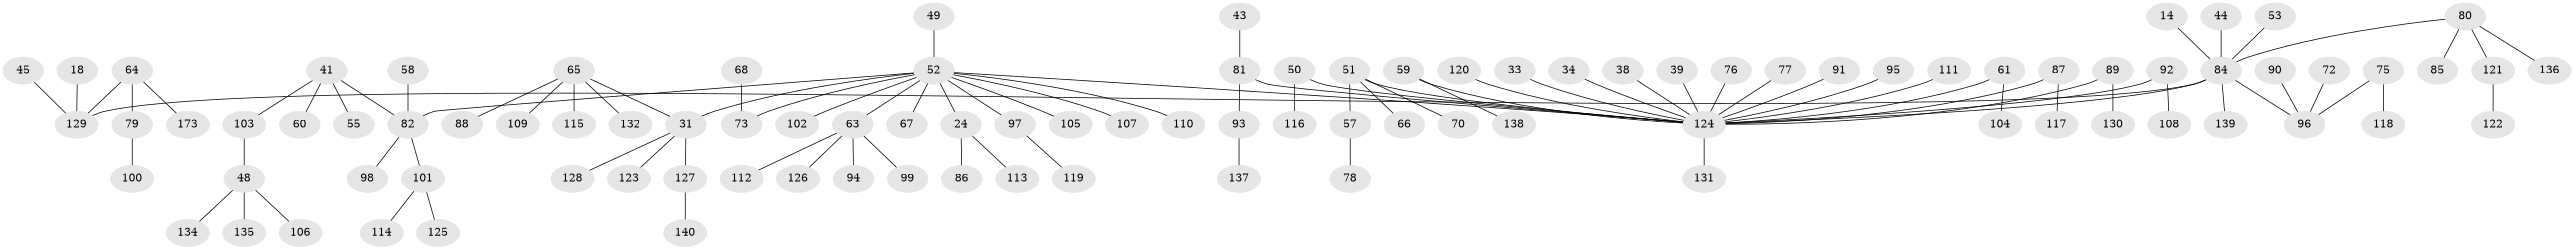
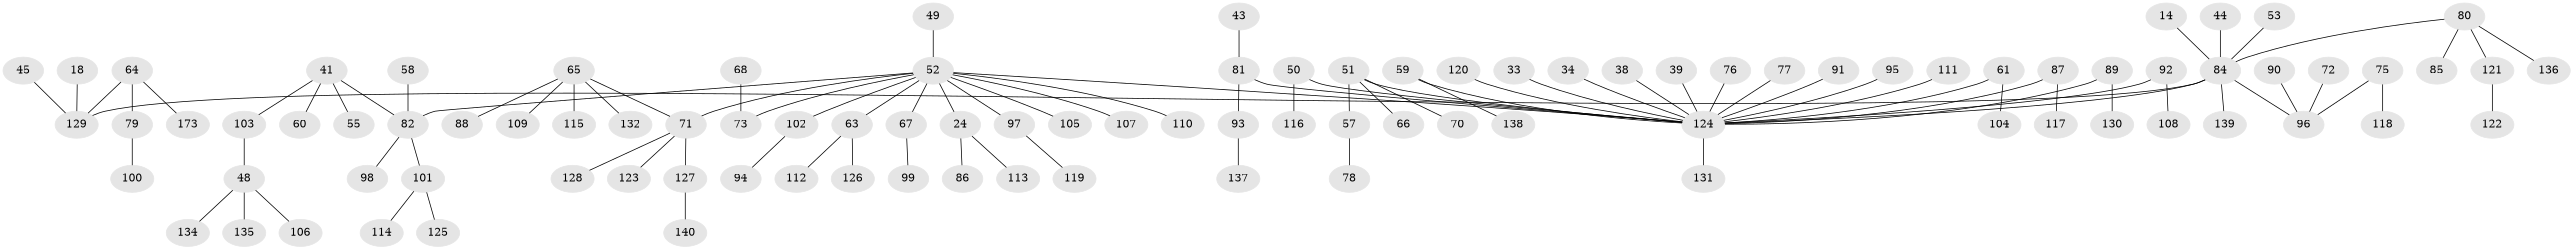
node "31": label "31" -> "71"
edge "63" -- "94": now "102" -- "94"
edge "63" -- "99": now "67" -- "99"
